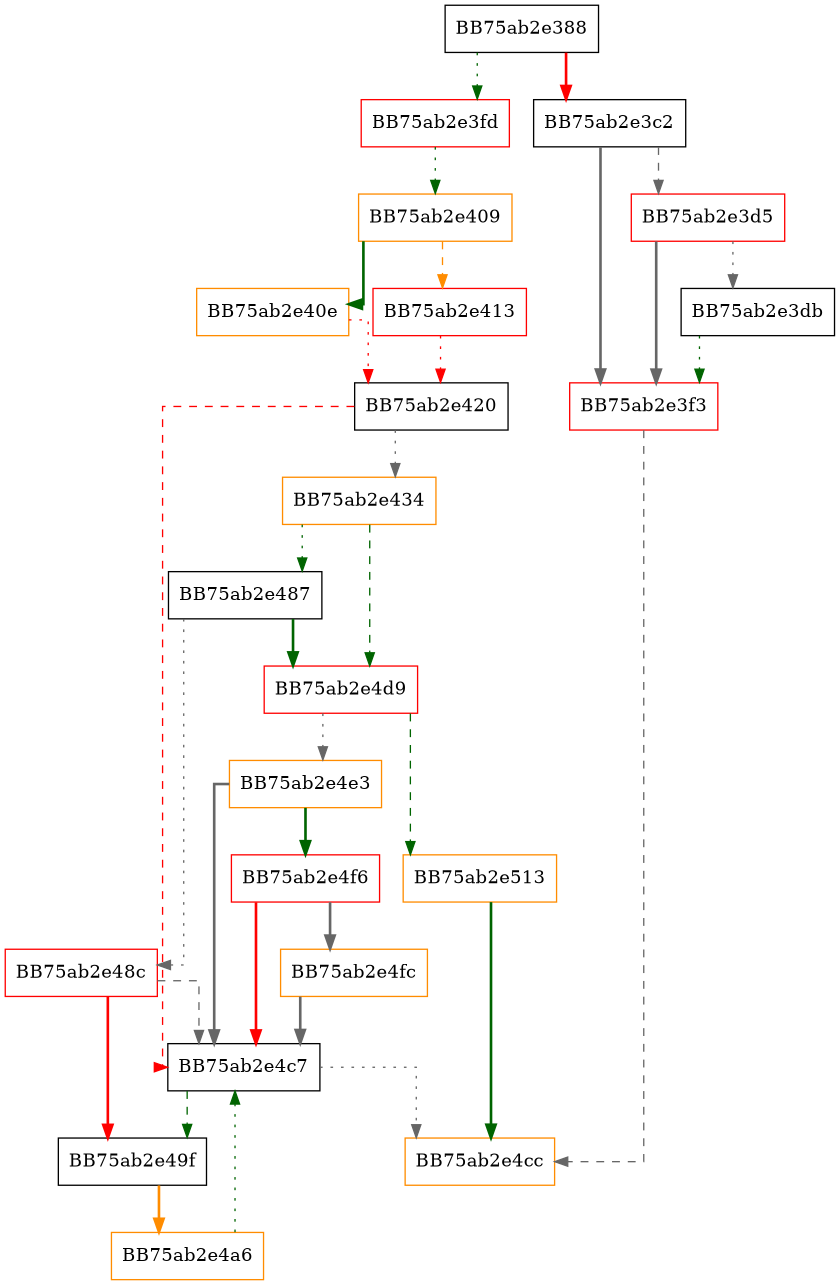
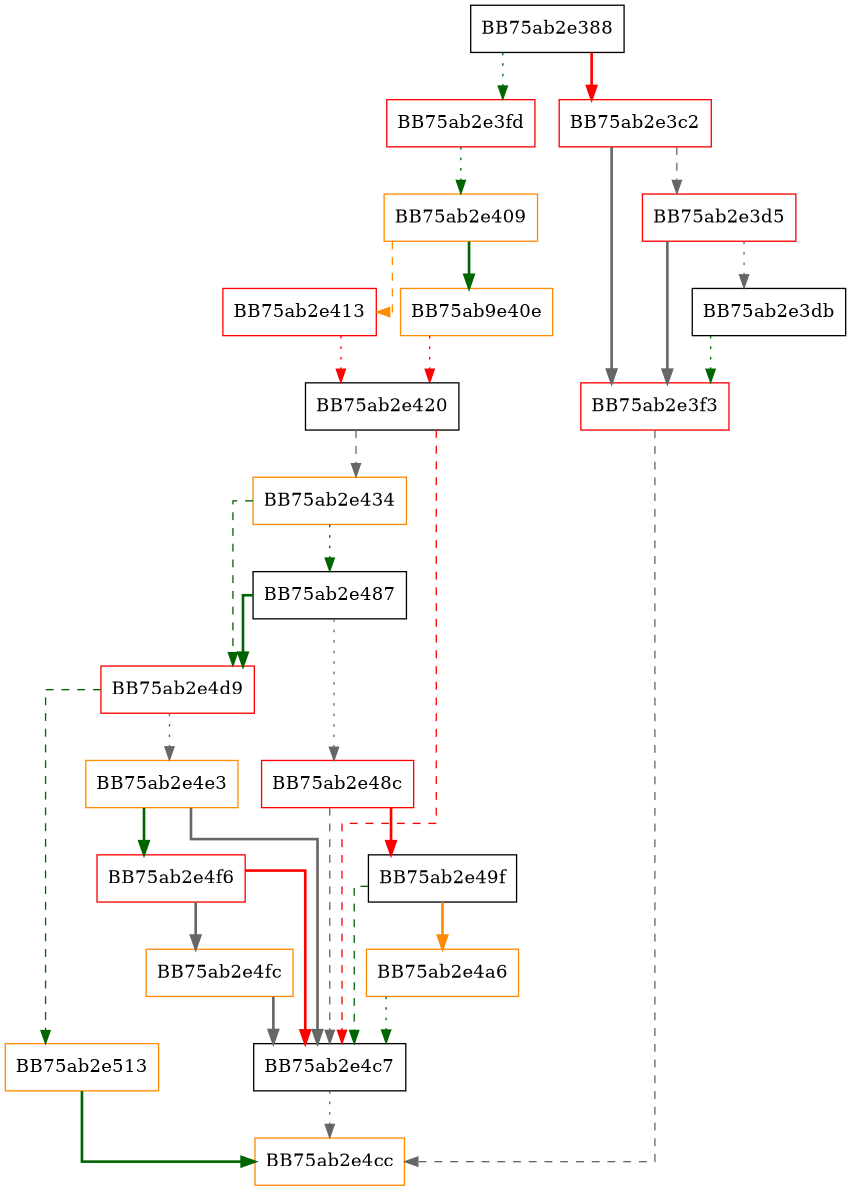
node "BB75ab2e3c2": color black -> red
node "BB75ab2e40e": label "BB75ab2e40e" -> "BB75ab9e40e"
edge "BB75ab2e420" -> "BB75ab2e434": style dotted -> dashed
edge "BB75ab2e4c7" -> "BB75ab2e49f": reversed
